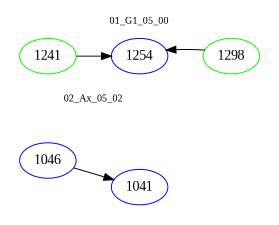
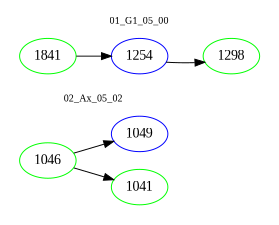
edge "1298" -> "1254": reversed
node "1241": label "1241" -> "1841"
node "1049": added
node "1046": color blue -> green
node "1041": color blue -> green
